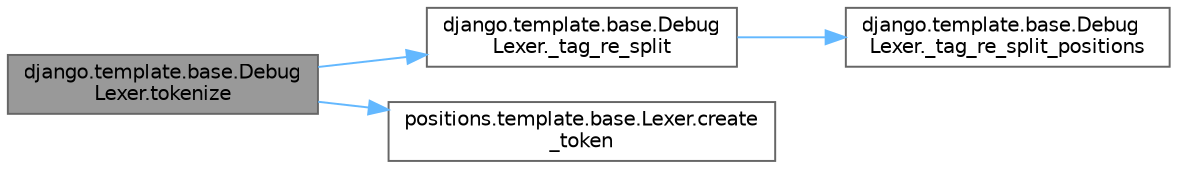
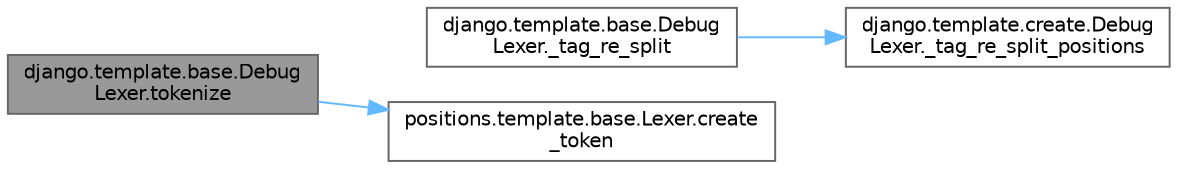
node "django.template.base.Debug Lexer._tag_re_split_positions": label "django.template.base.Debug Lexer._tag_re_split_positions" -> "django.template.create.Debug Lexer._tag_re_split_positions"
edge "django.template.base.Debug Lexer.tokenize" -> "django.template.base.Debug Lexer._tag_re_split": removed
